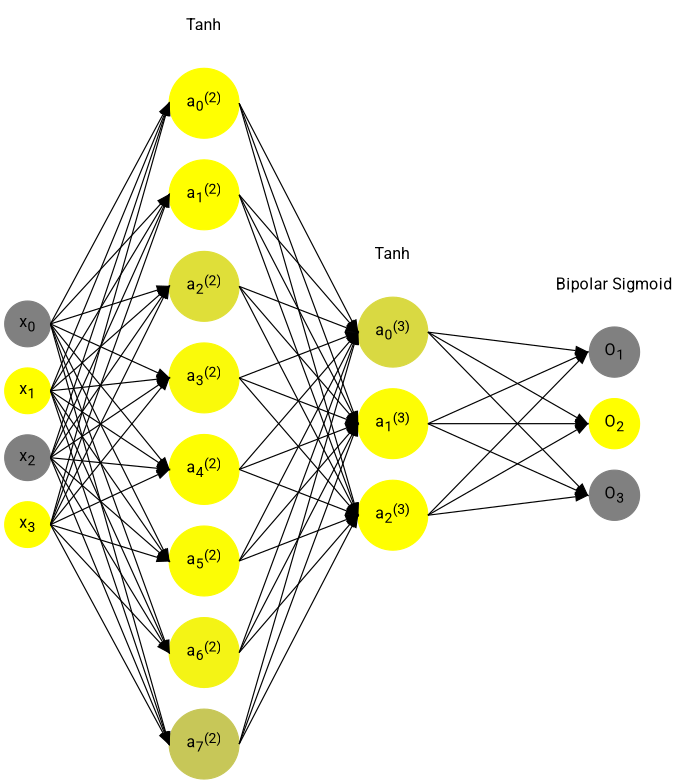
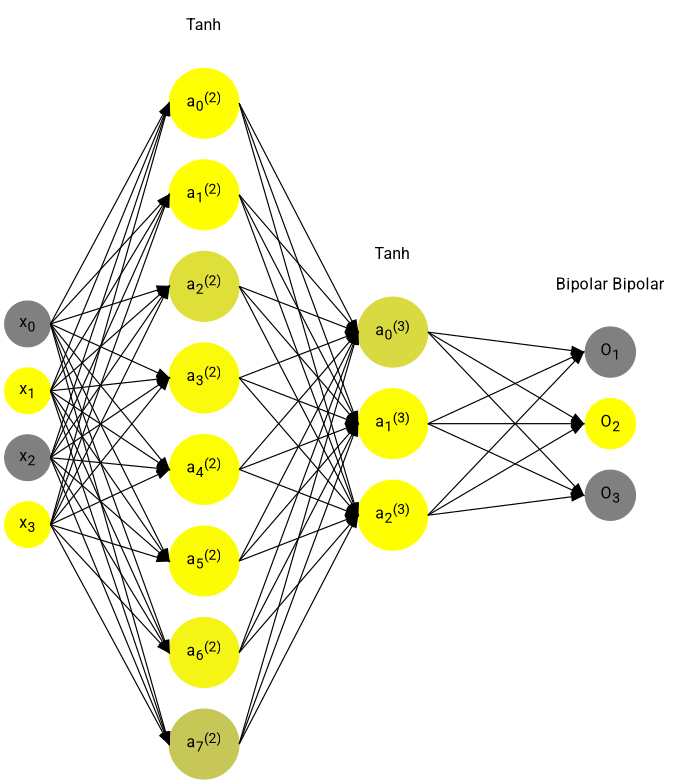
node "Bipolar Sigmoid": label "Bipolar Sigmoid" -> "Bipolar Bipolar"
